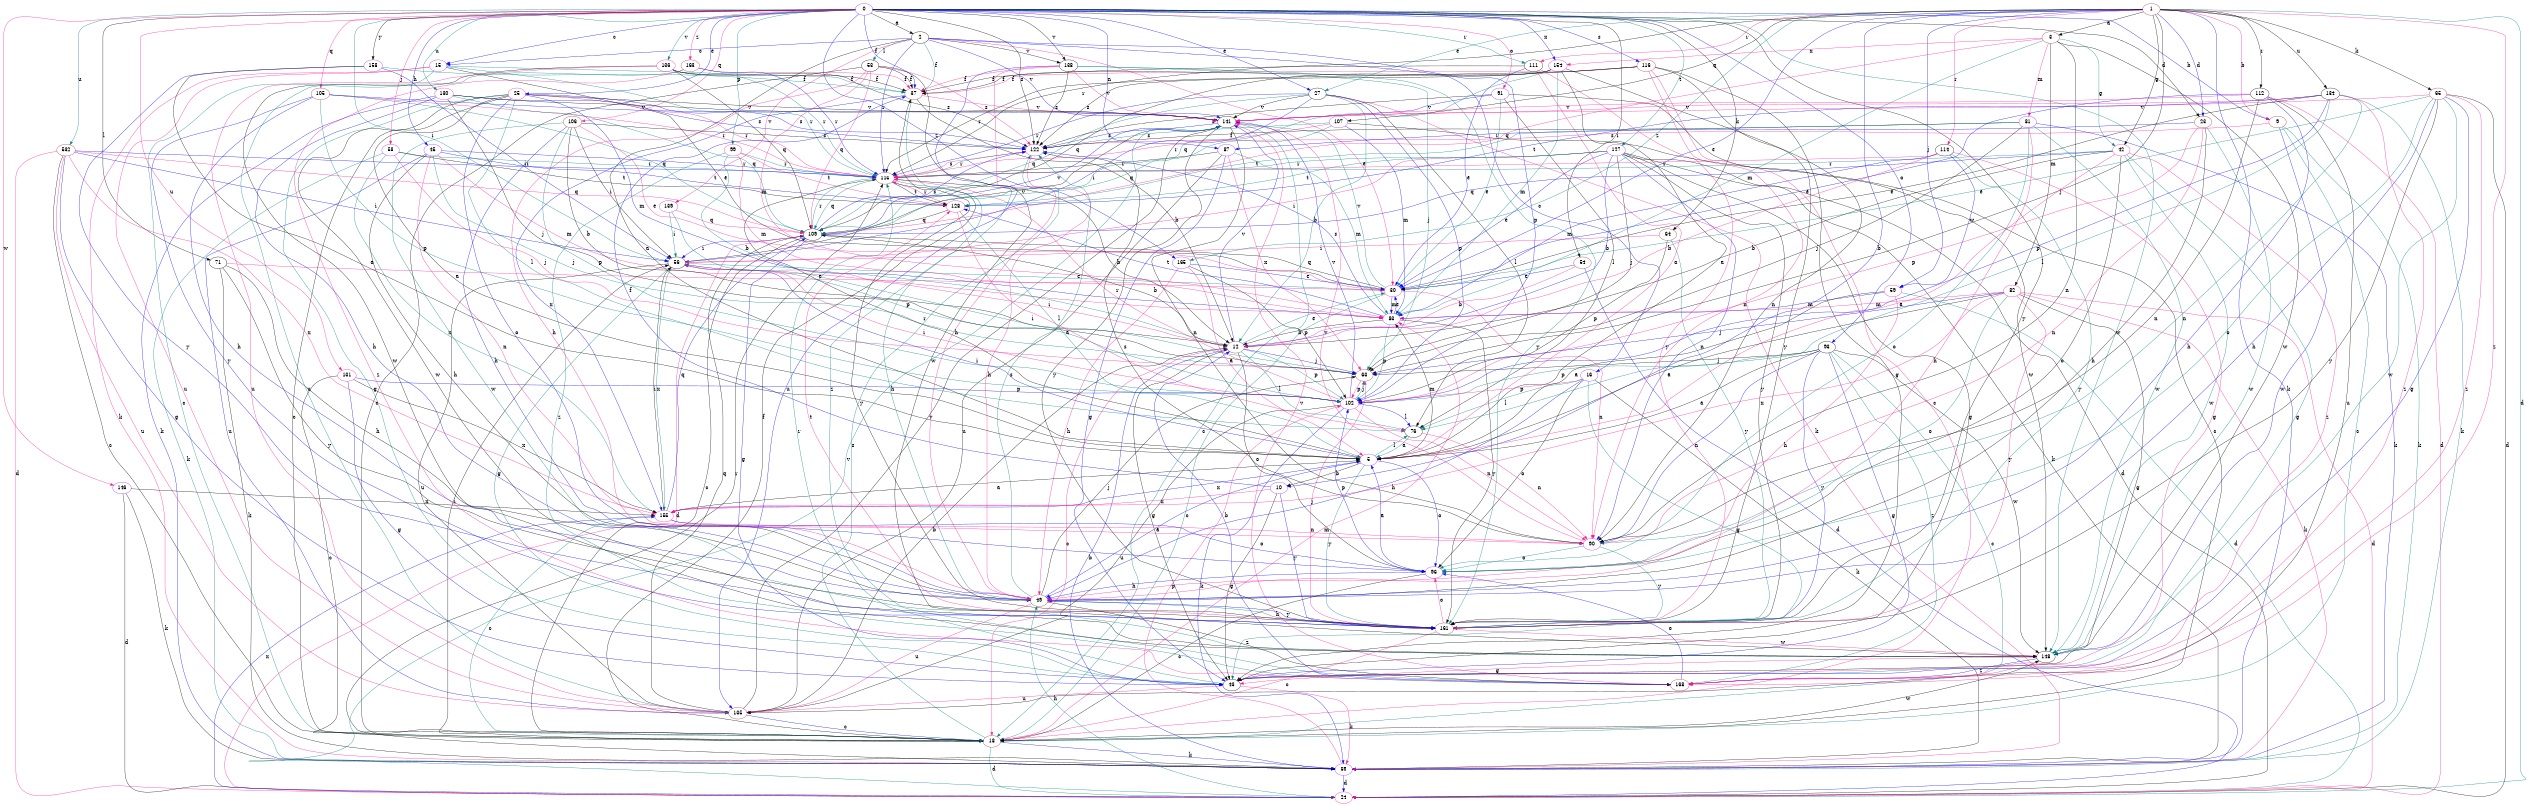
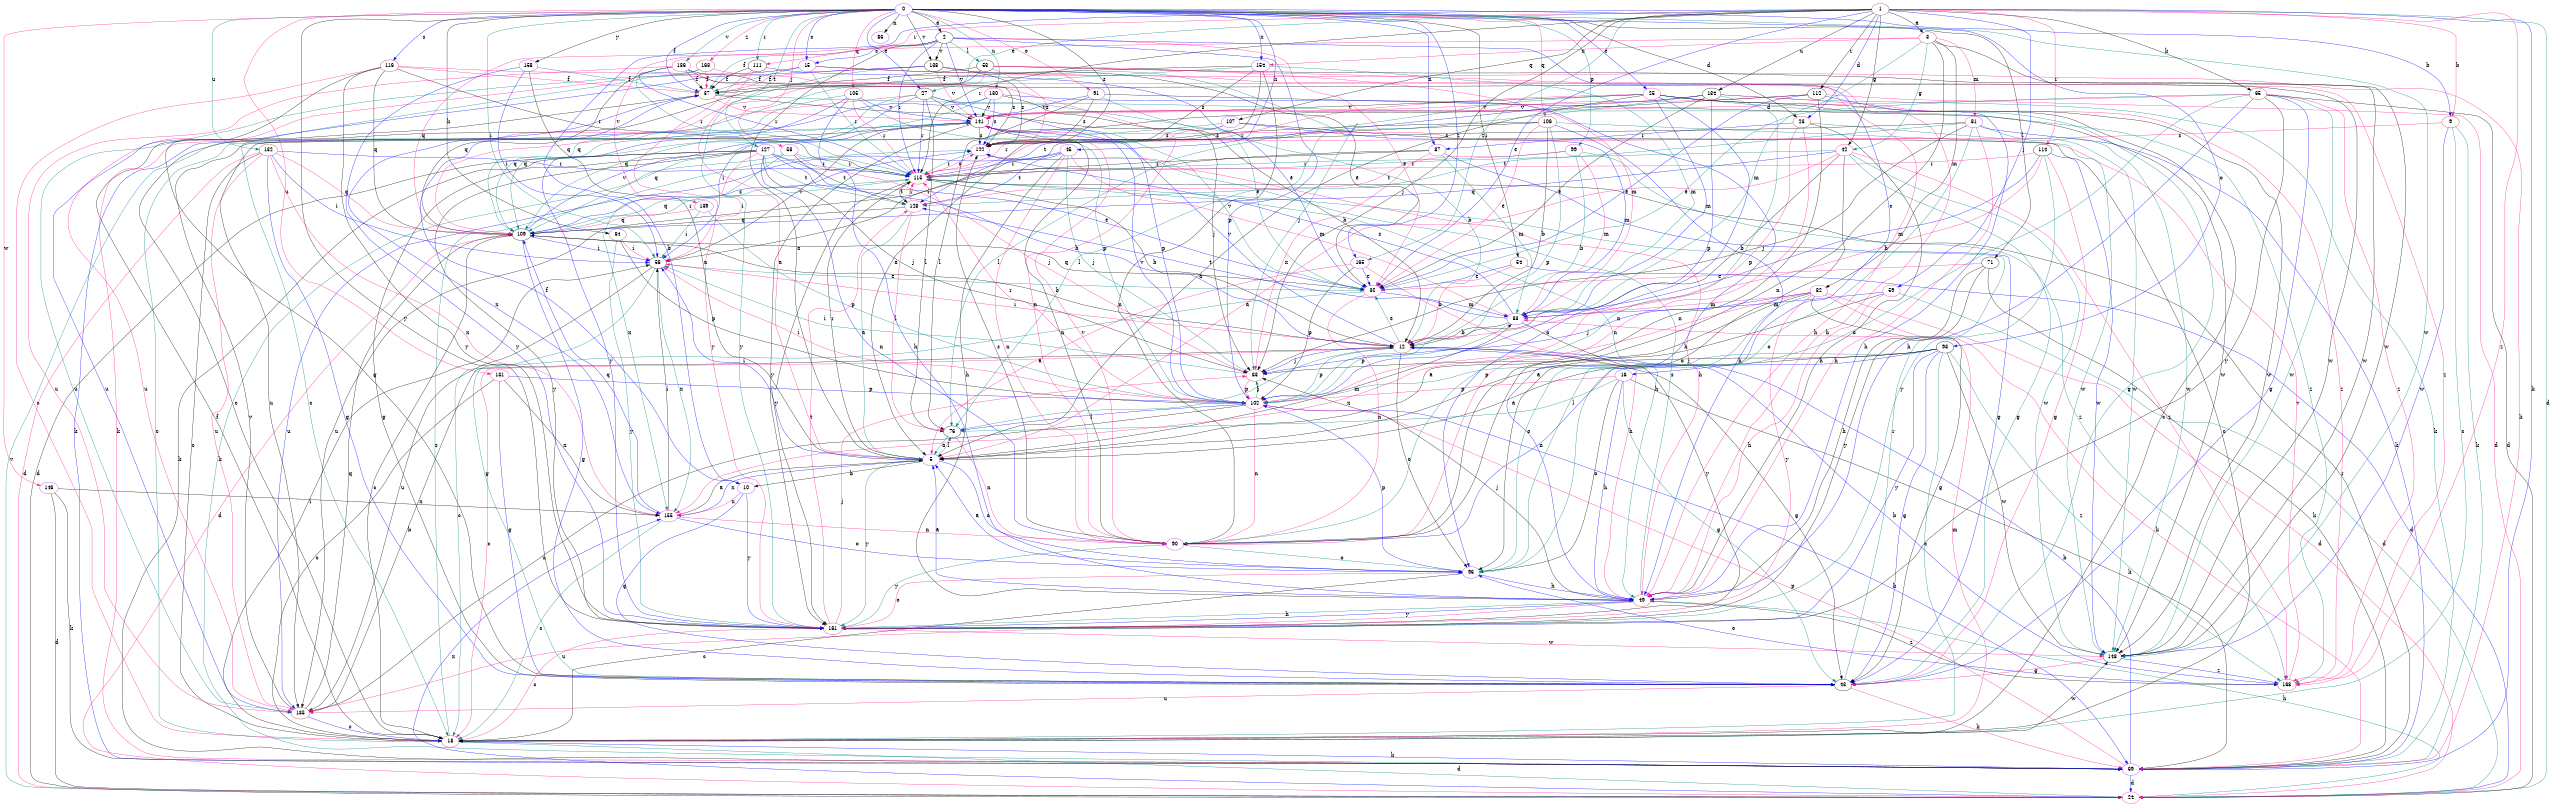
node "86": added
edge "65" -> "141": label "v" -> "d"
edge "25" -> "122": removed, label "s"
edge "81" -> "122": label "f" -> "s"
node "532": label "532" -> "132"
edge "114" -> "59": now "114" -> "148"
edge "83" -> "30": removed, label "e"
edge "10" -> "43": color black -> blue
